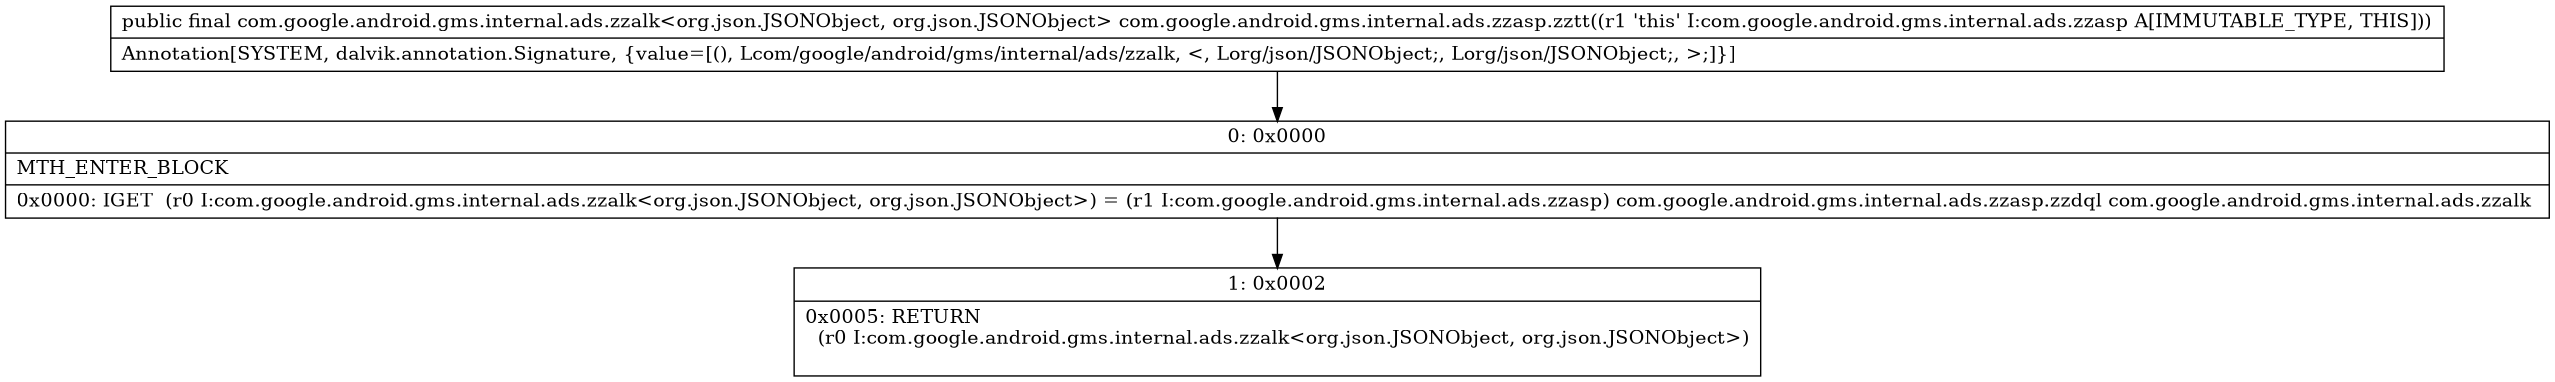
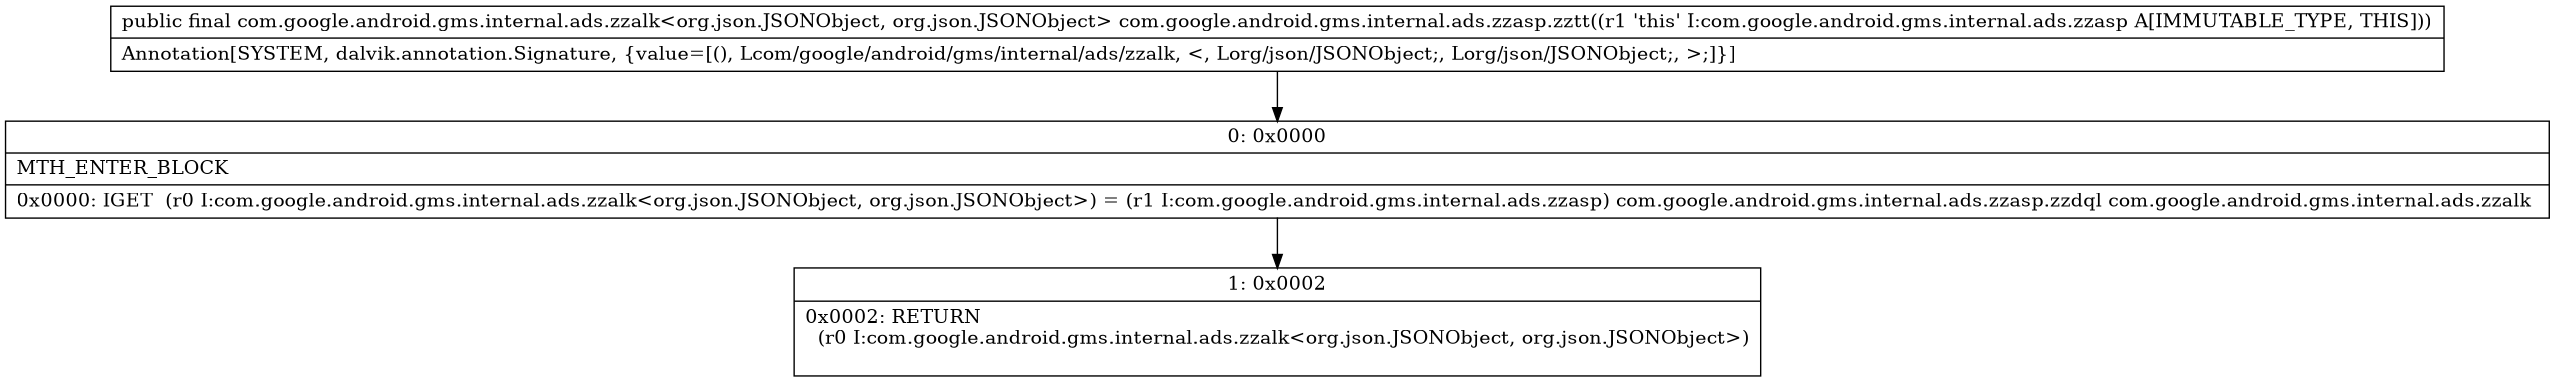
node "1: 0x0002": text "0x0005: RETURN" -> "0x0002: RETURN"
